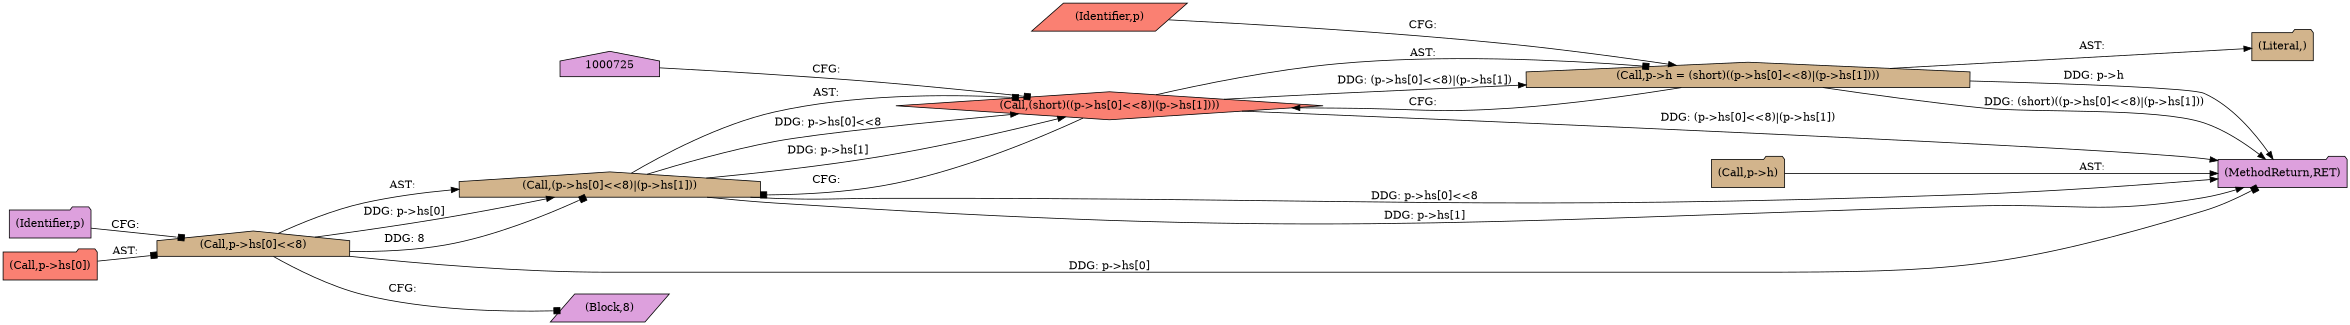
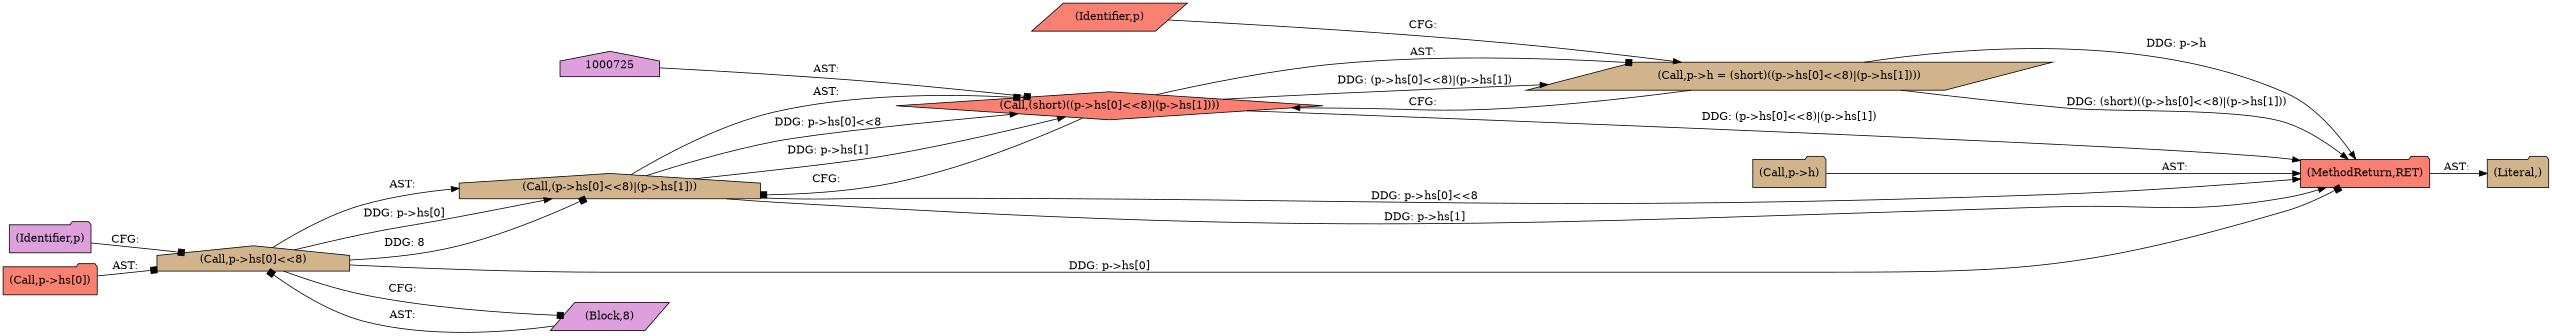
edge "(Call,p->h = (short)((p->hs[0]<<8)|(p->hs[1])))" -> "(Literal,)": now "(MethodReturn,RET)" -> "(Literal,)"
edge "1000725" -> "(Call,(short)((p->hs[0]<<8)|(p->hs[1])))": label "CFG: " -> "AST: "
node "(Call,p->h = (short)((p->hs[0]<<8)|(p->hs[1])))": shape house -> parallelogram
node "(MethodReturn,RET)": fillcolor plum -> salmon
edge "(Block,8)" -> "(Call,p->hs[0]<<8)": added, label "AST:"
